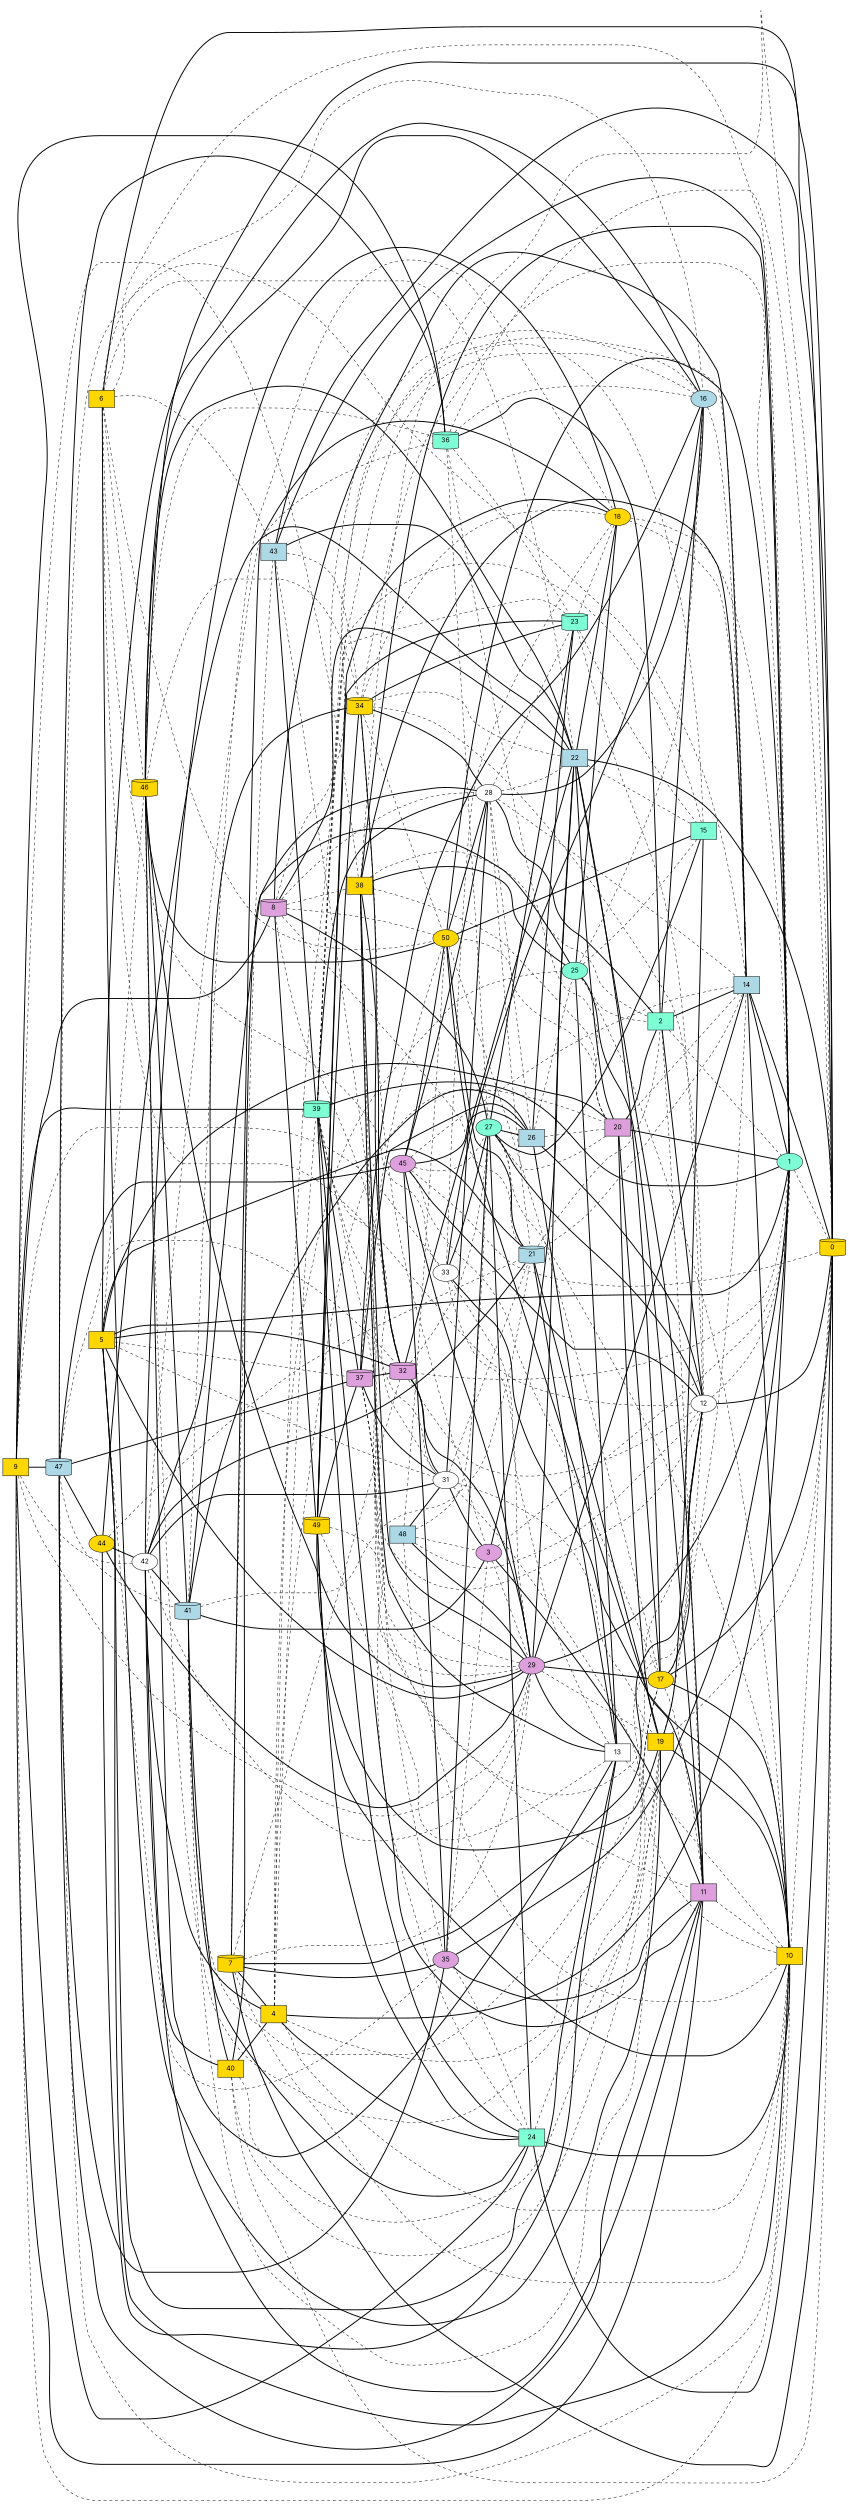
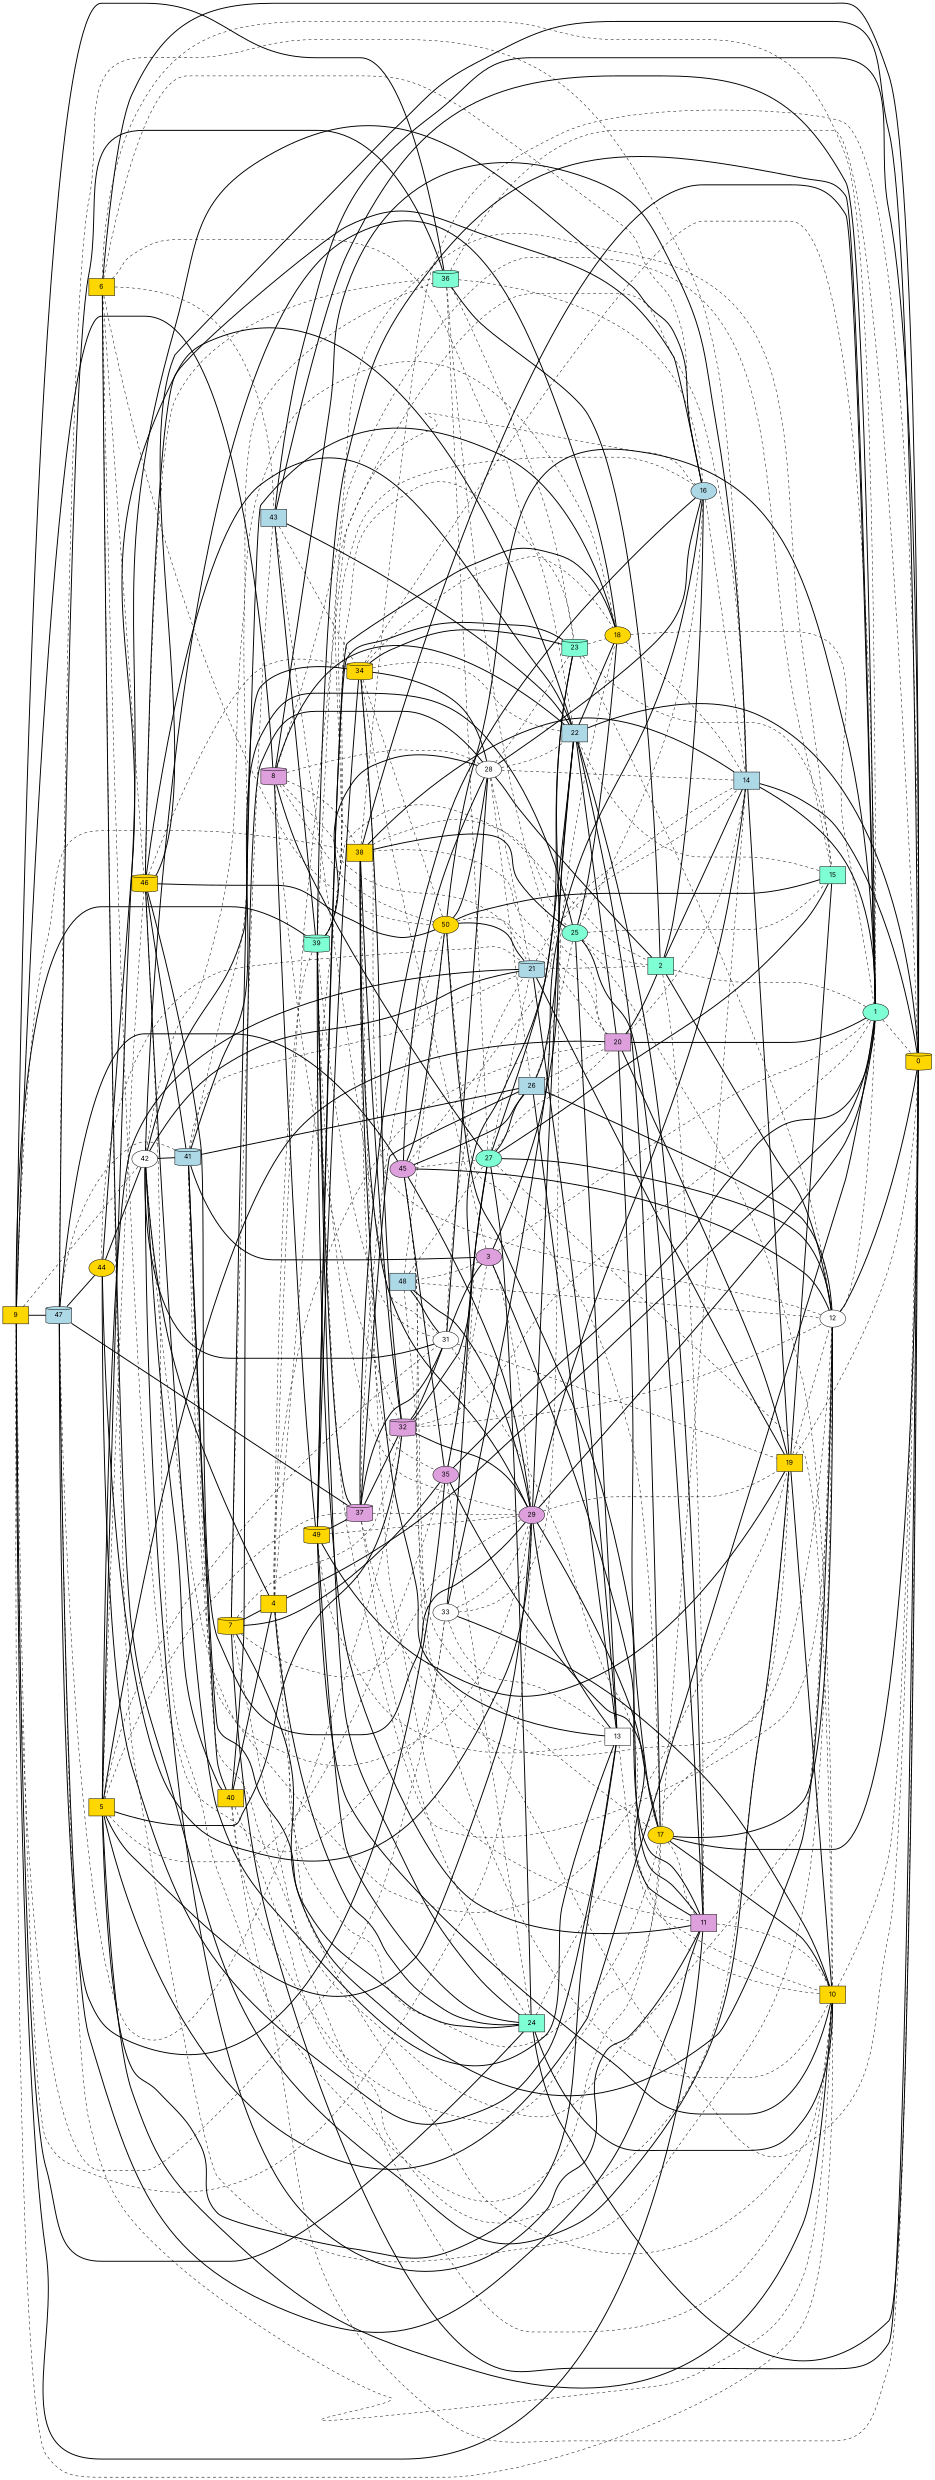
edge "14" -- "10": now "14" -- "19"
